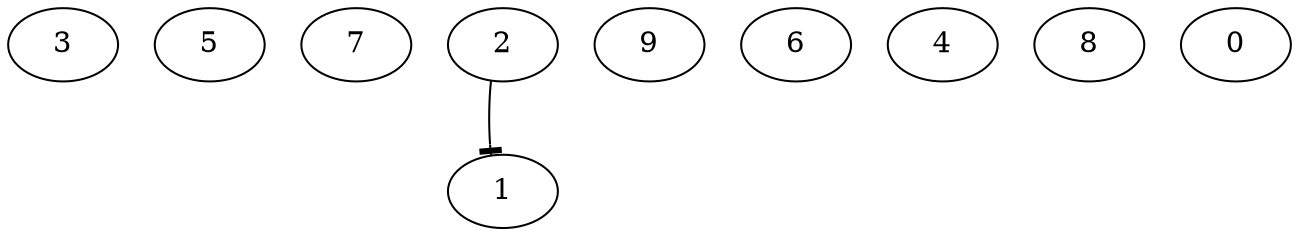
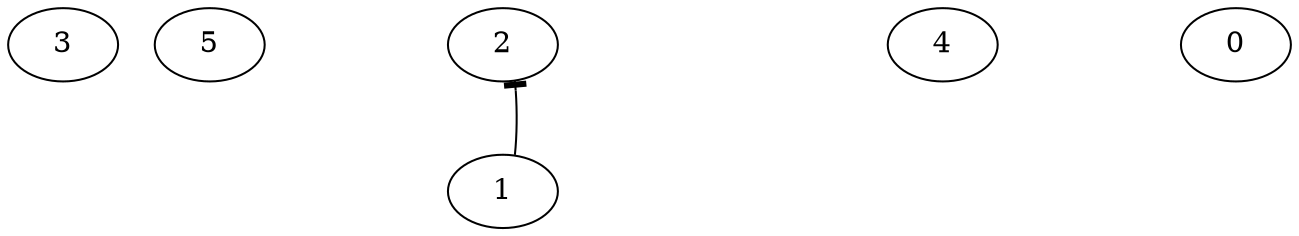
node "7": removed
node "9": removed
node "6": removed
node "8": removed
edge "2" -> "1": reversed
